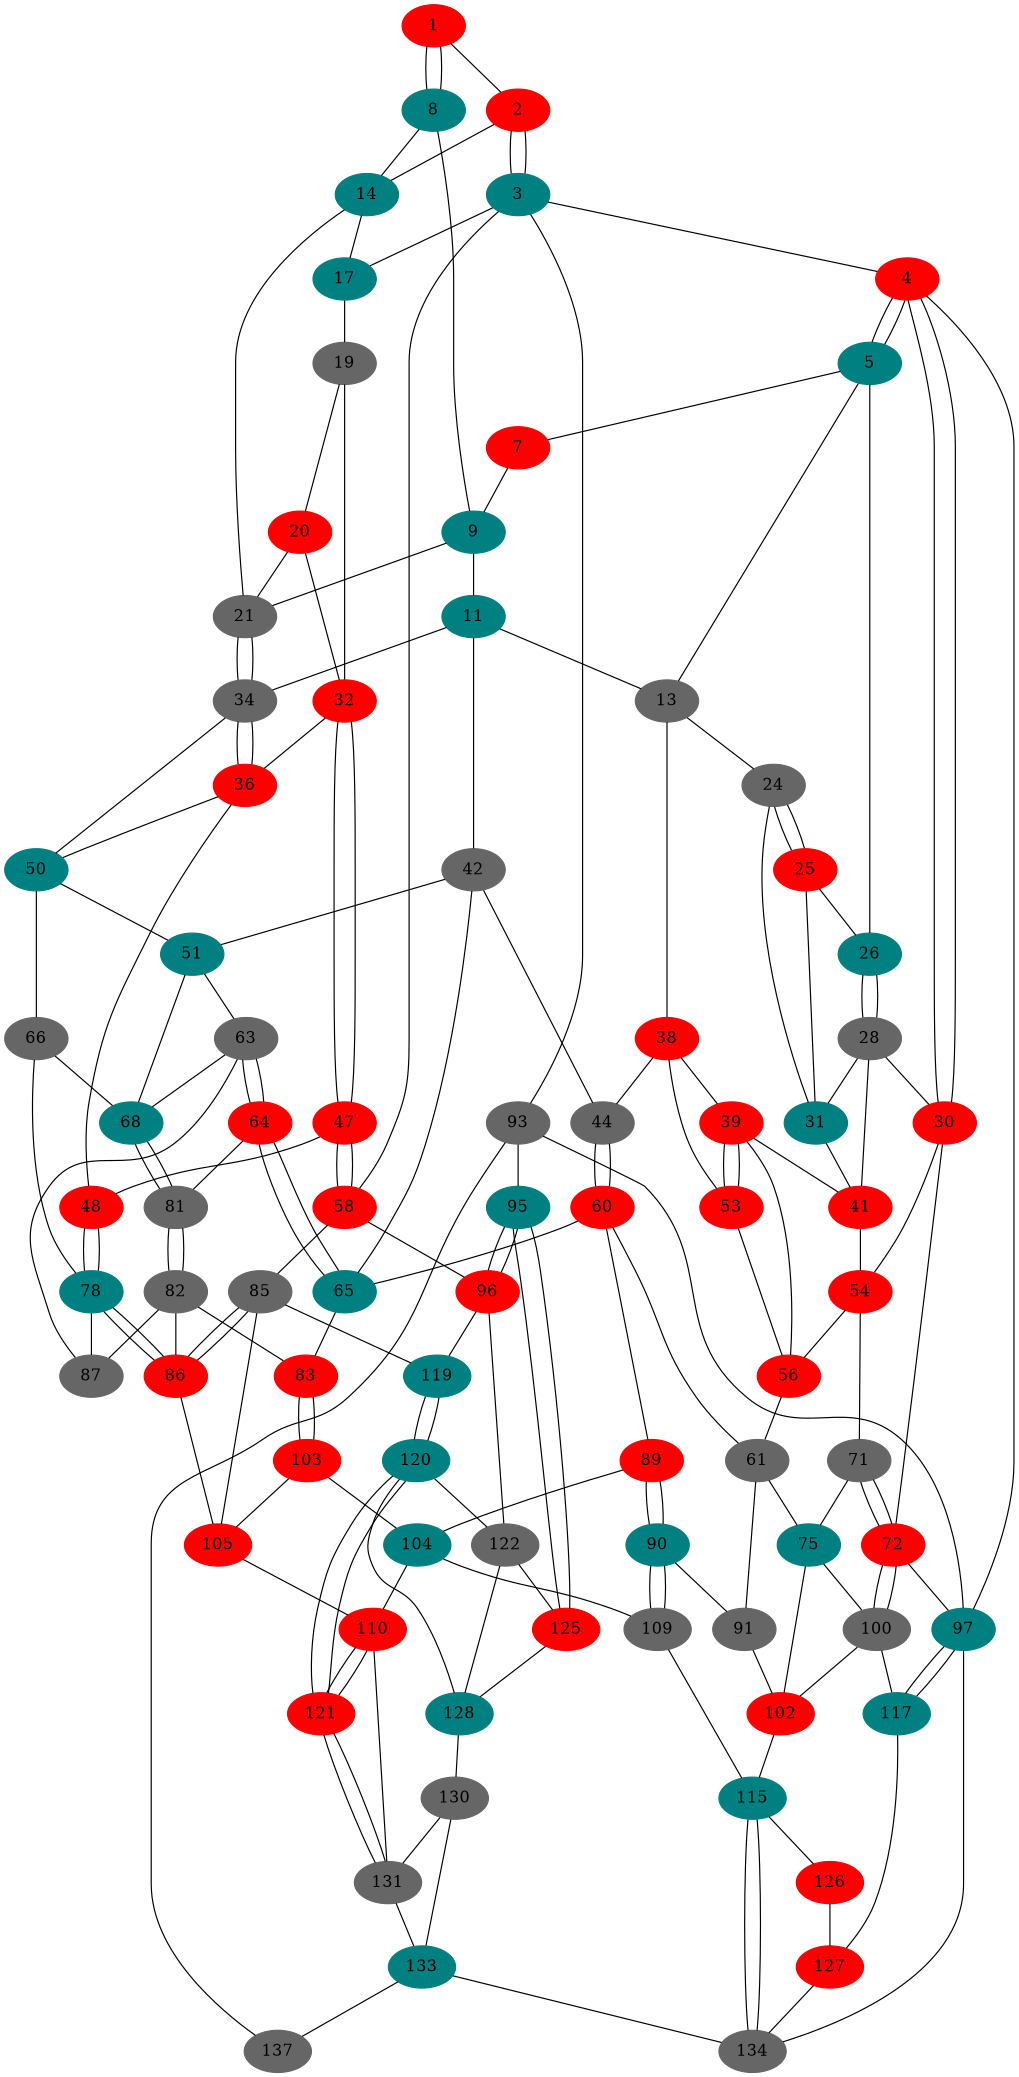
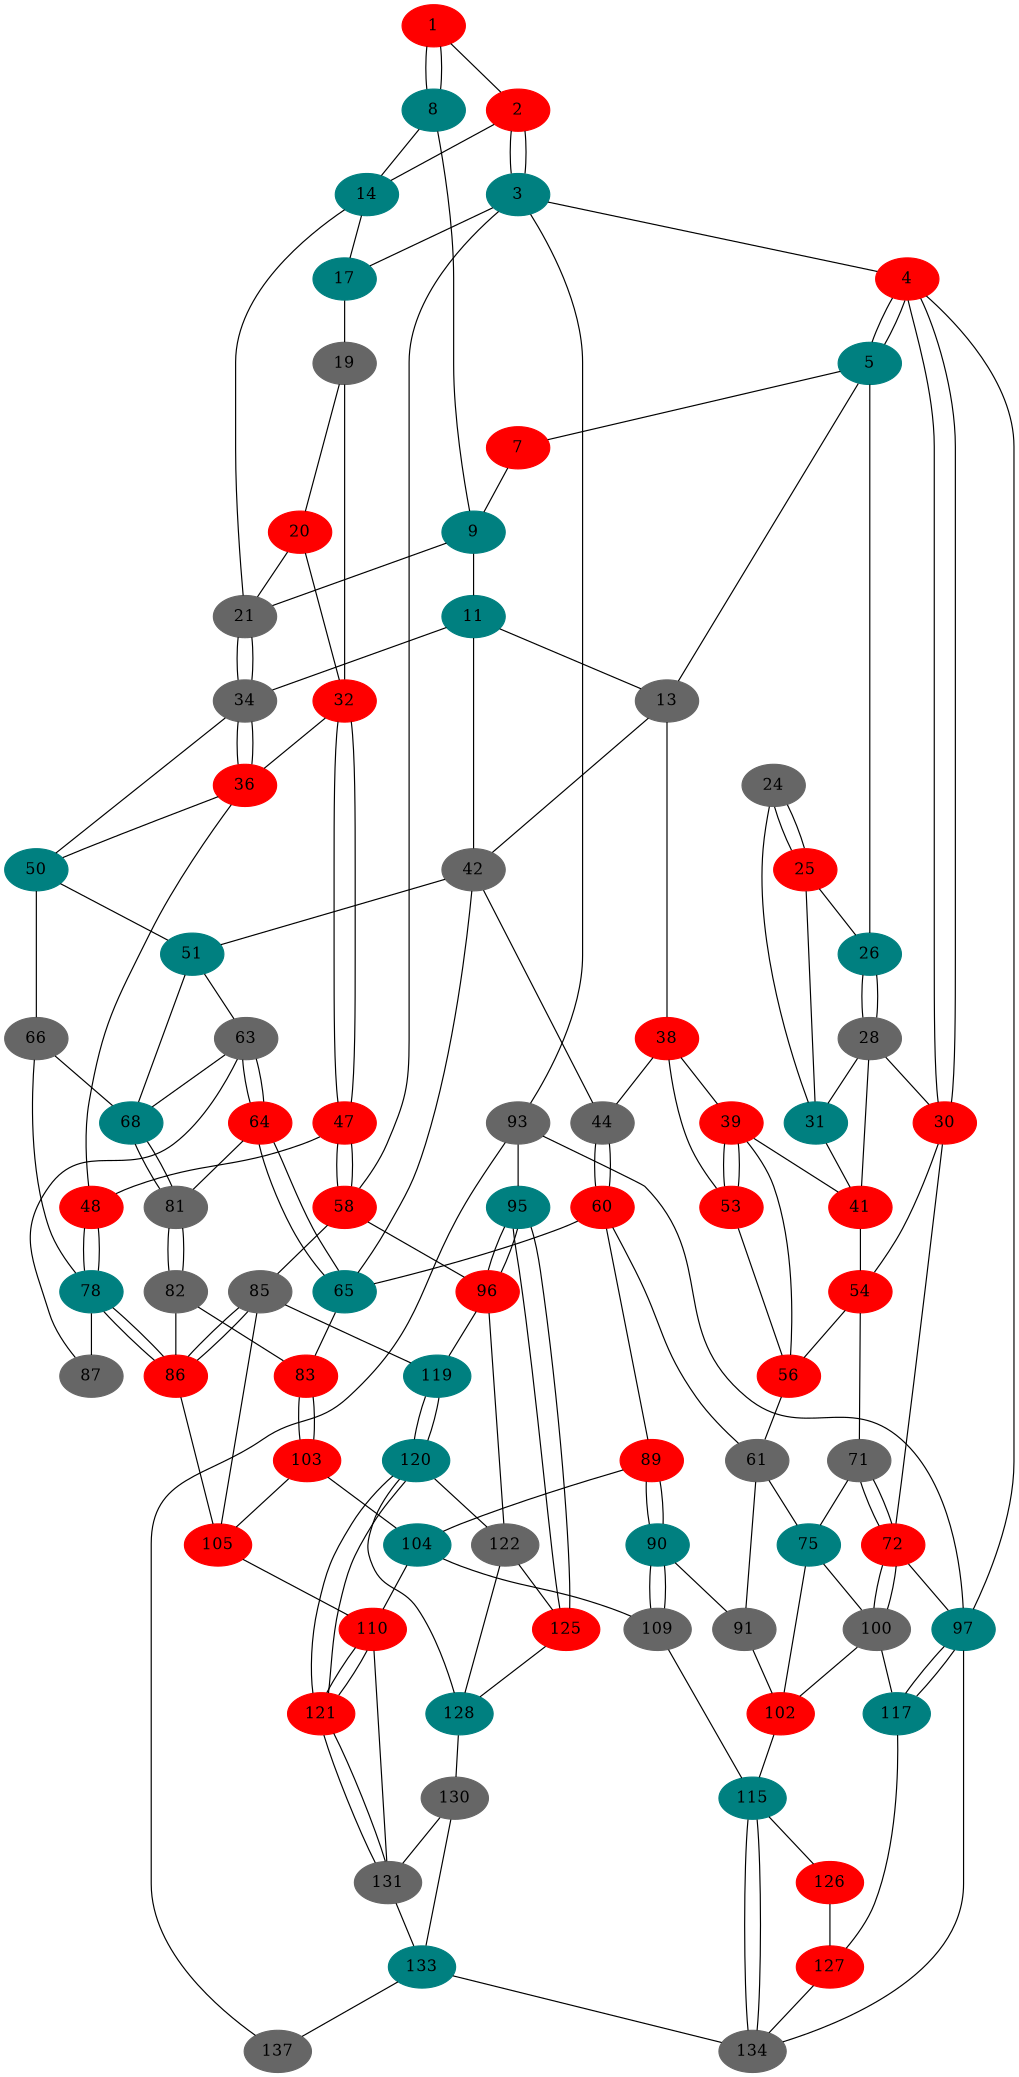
edge "13" -- "24": now "13" -- "42"
edge "82" -- "87": removed
